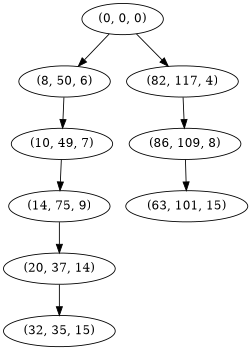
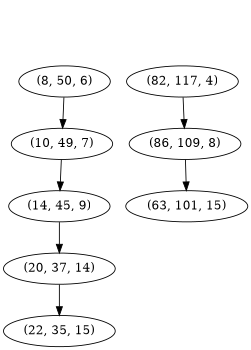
node "(0, 0, 0)": removed
node "(14, 75, 9)": label "(14, 75, 9)" -> "(14, 45, 9)"
node "(32, 35, 15)": label "(32, 35, 15)" -> "(22, 35, 15)"
